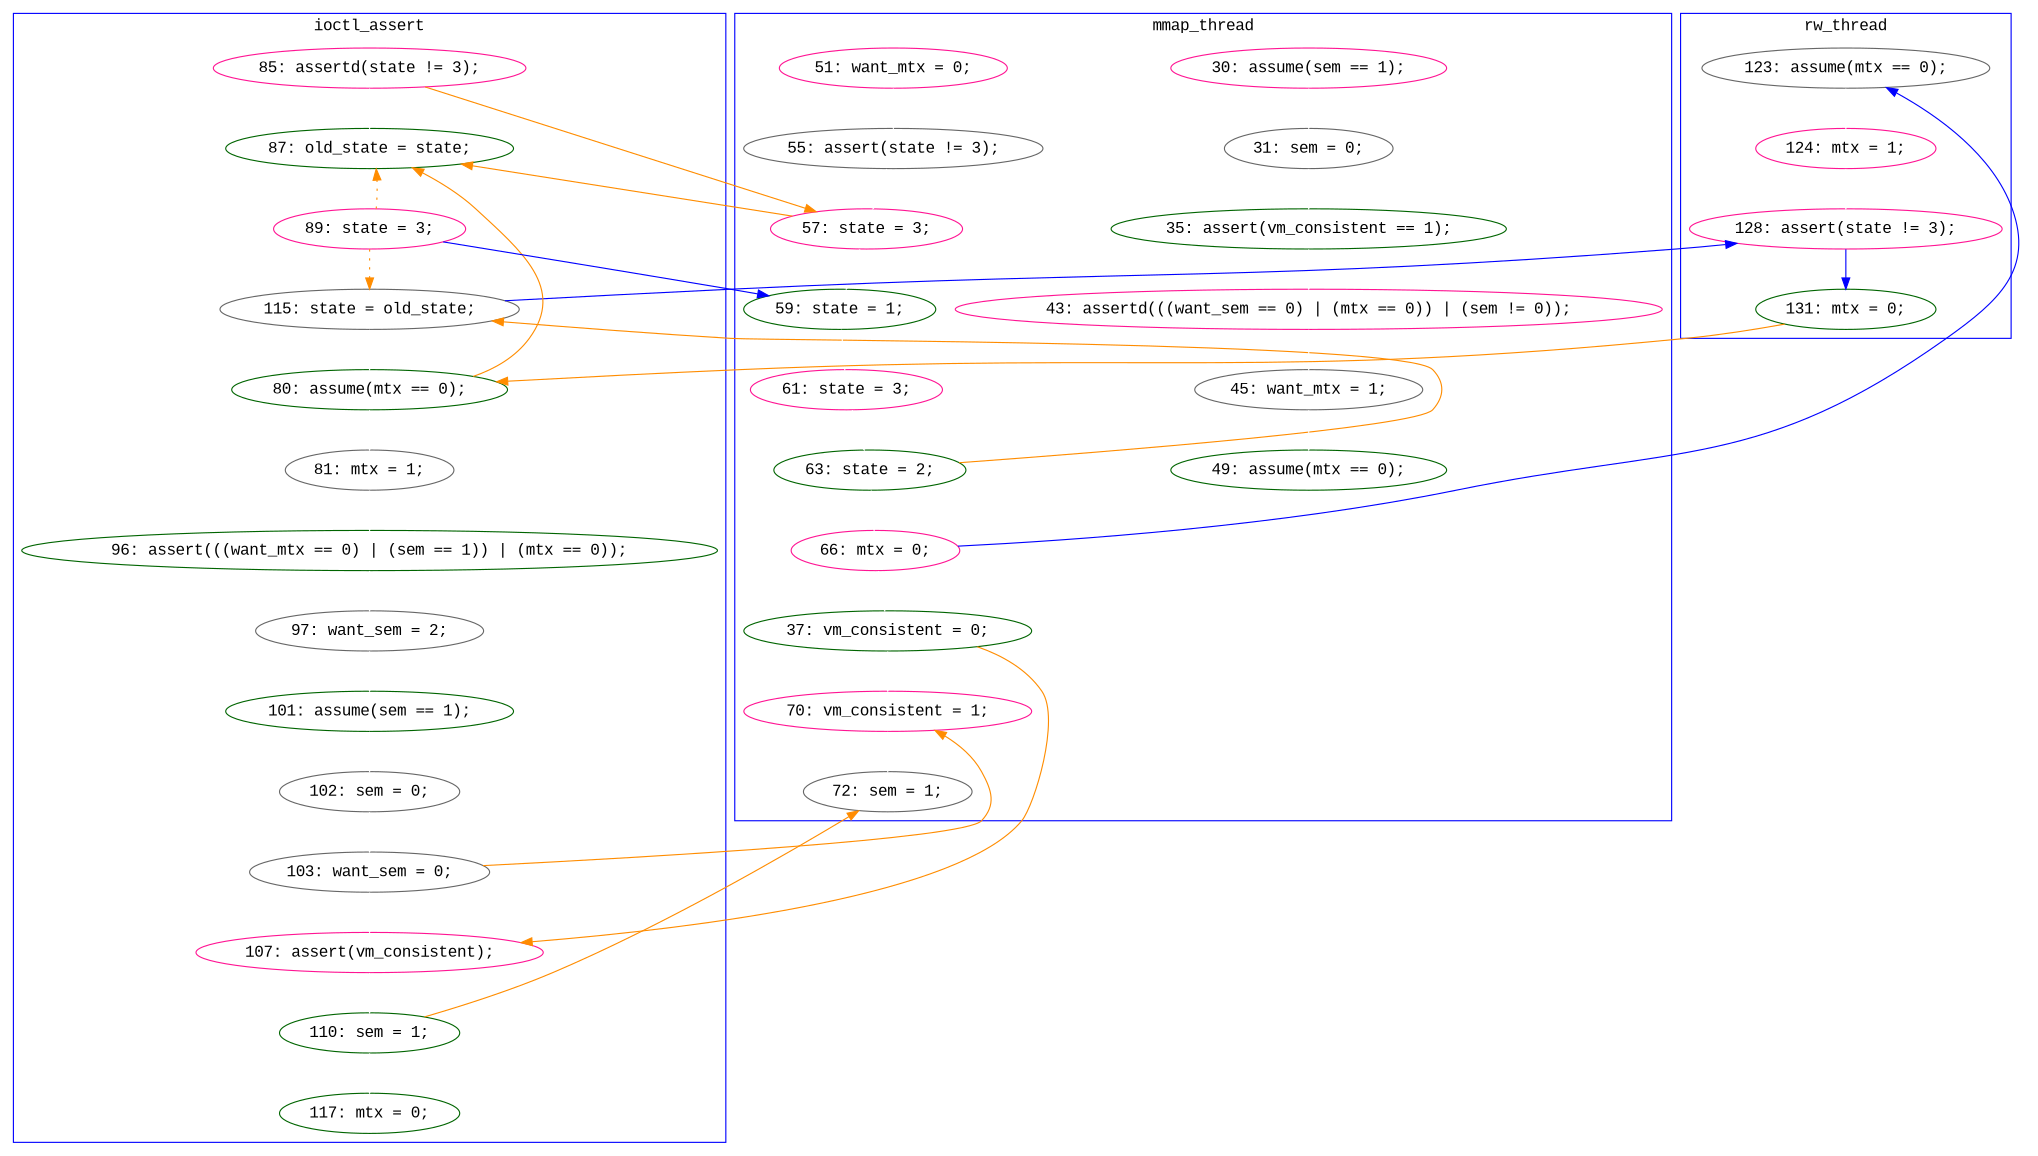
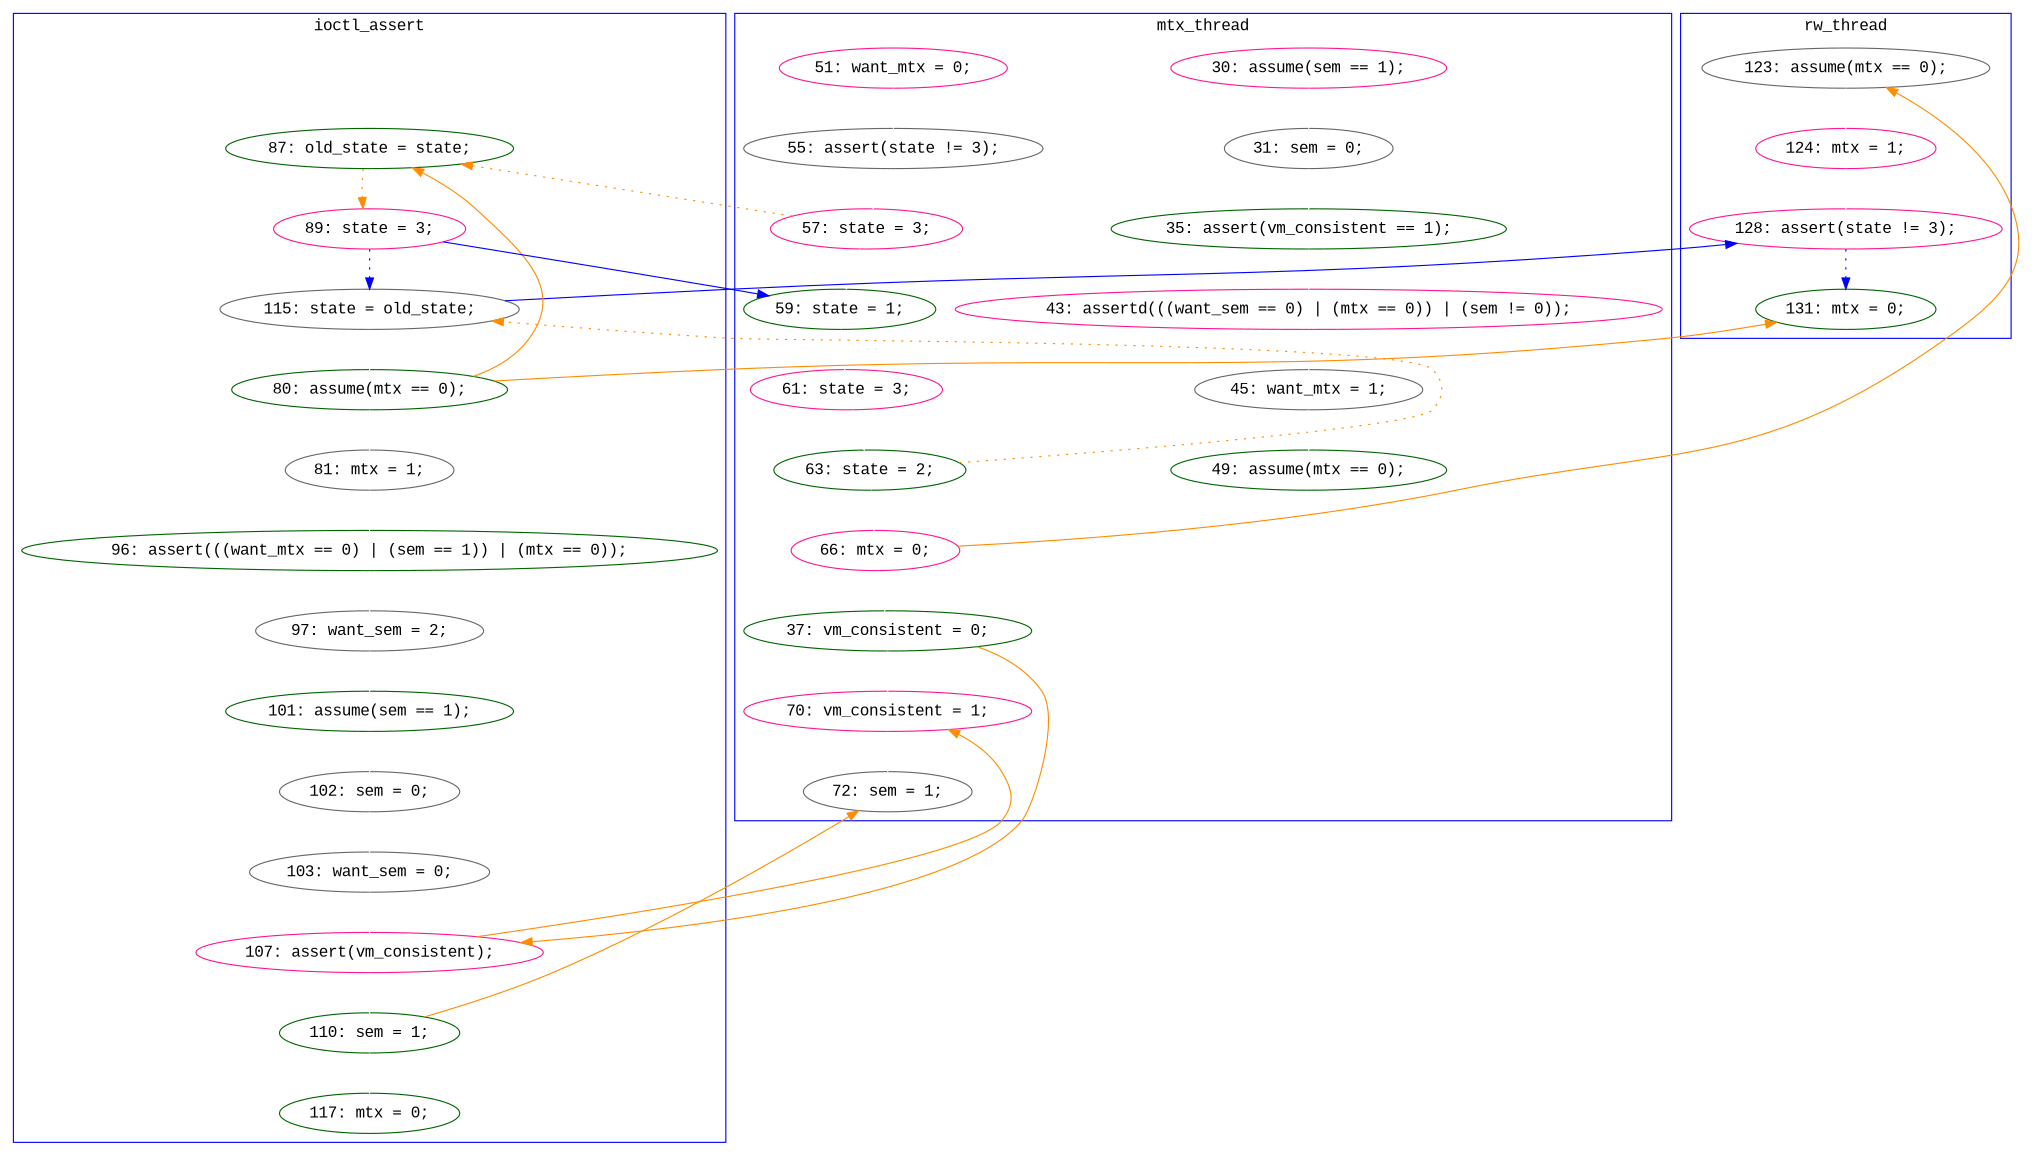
cluster "mmap_thread": label "mmap_thread" -> "mtx_thread"
node "85: assertd(state != 3);": removed
edge "57: state = 3;" -> "87: old_state = state;": style solid -> dotted
edge "89: state = 3;" -> "87: old_state = state;": reversed
edge "89: state = 3;" -> "115: state = old_state;": color darkorange -> blue
edge "128: assert(state != 3);" -> "131: mtx = 0;": style solid -> dotted
edge "63: state = 2;" -> "115: state = old_state;": style solid -> dotted
edge "131: mtx = 0;" -> "80: assume(mtx == 0);": reversed
edge "66: mtx = 0;" -> "123: assume(mtx == 0);": color blue -> darkorange
edge "103: want_sem = 0;" -> "70: vm_consistent = 1;": now "107: assert(vm_consistent);" -> "70: vm_consistent = 1;"
